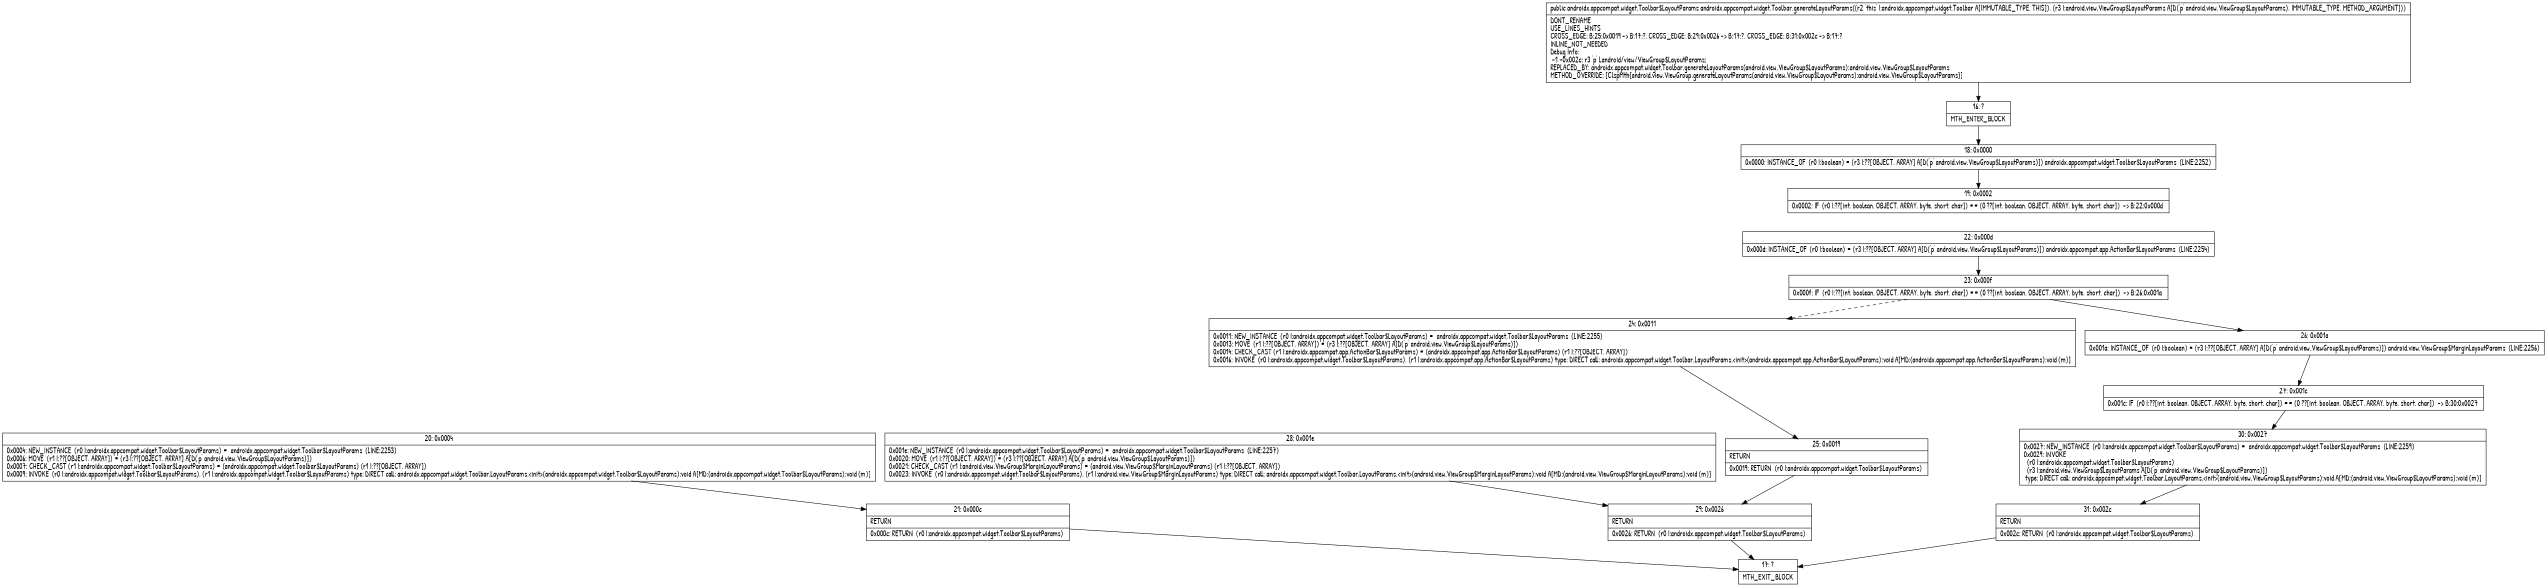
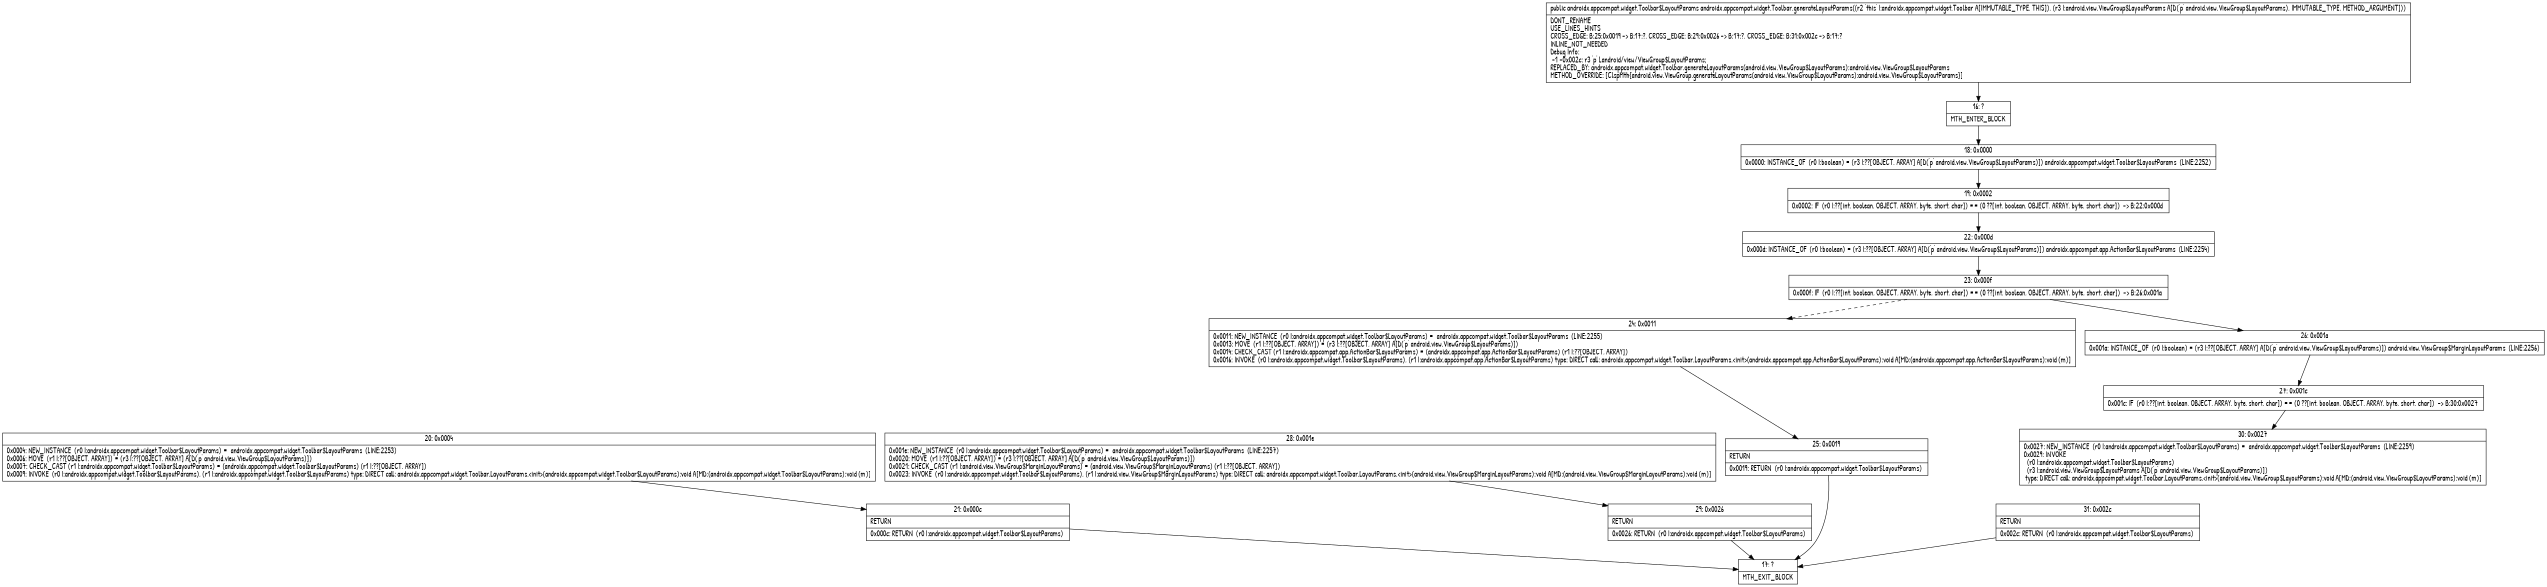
edge "19: 0x0002" -> "22: 0x000d": added
edge "25: 0x0019" -> "29: 0x0026": now "25: 0x0019" -> "17: ?"
edge "30: 0x0027" -> "31: 0x002c": removed
